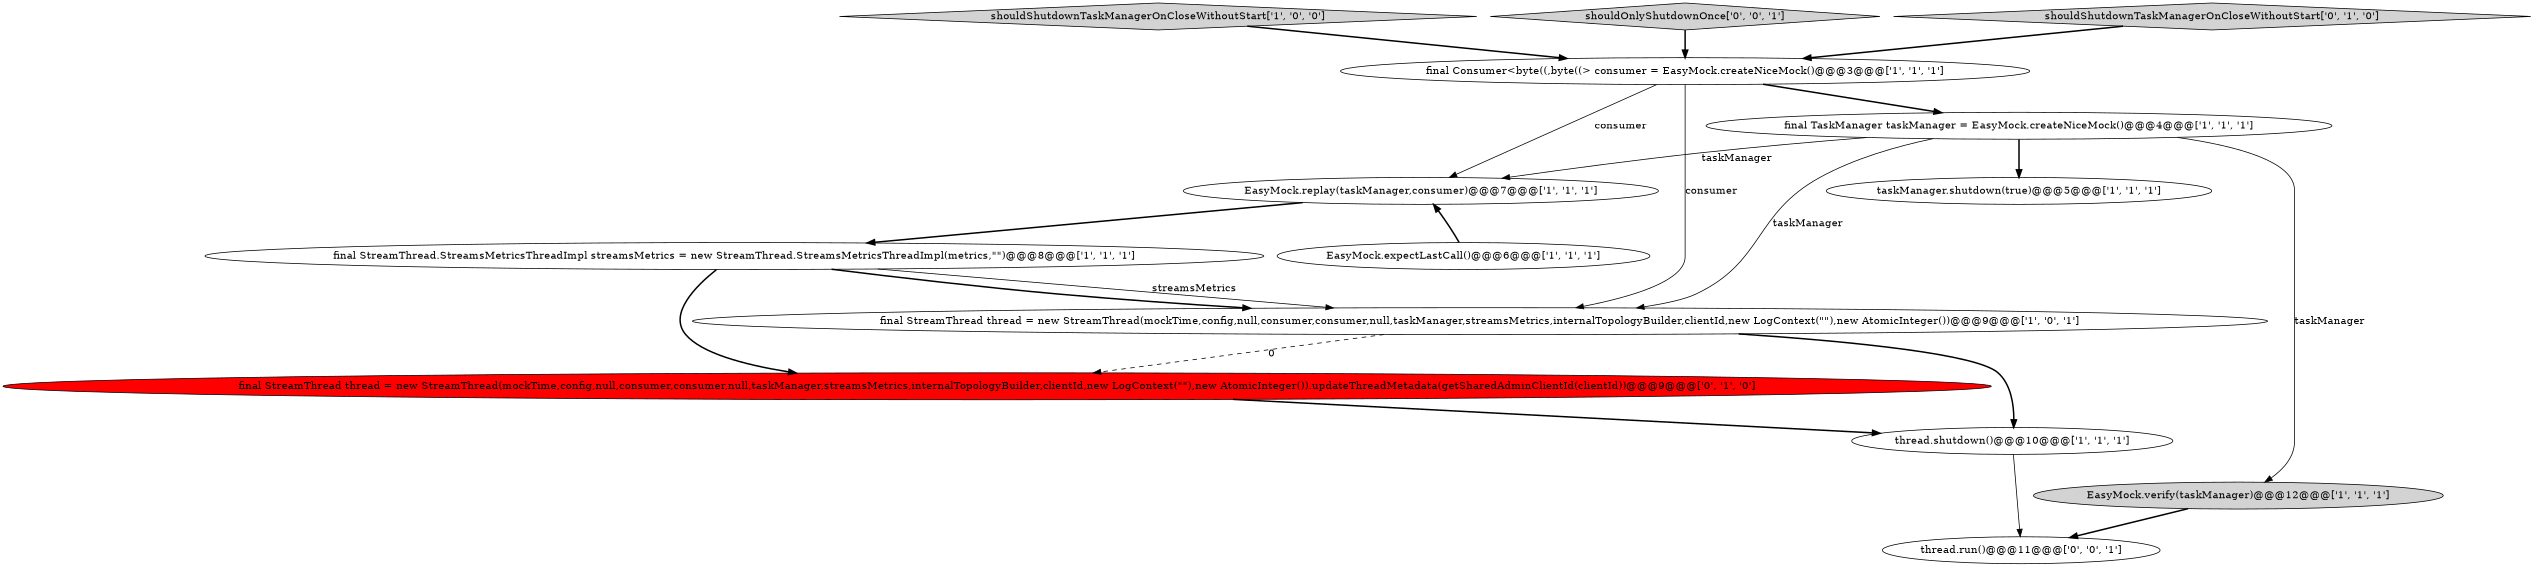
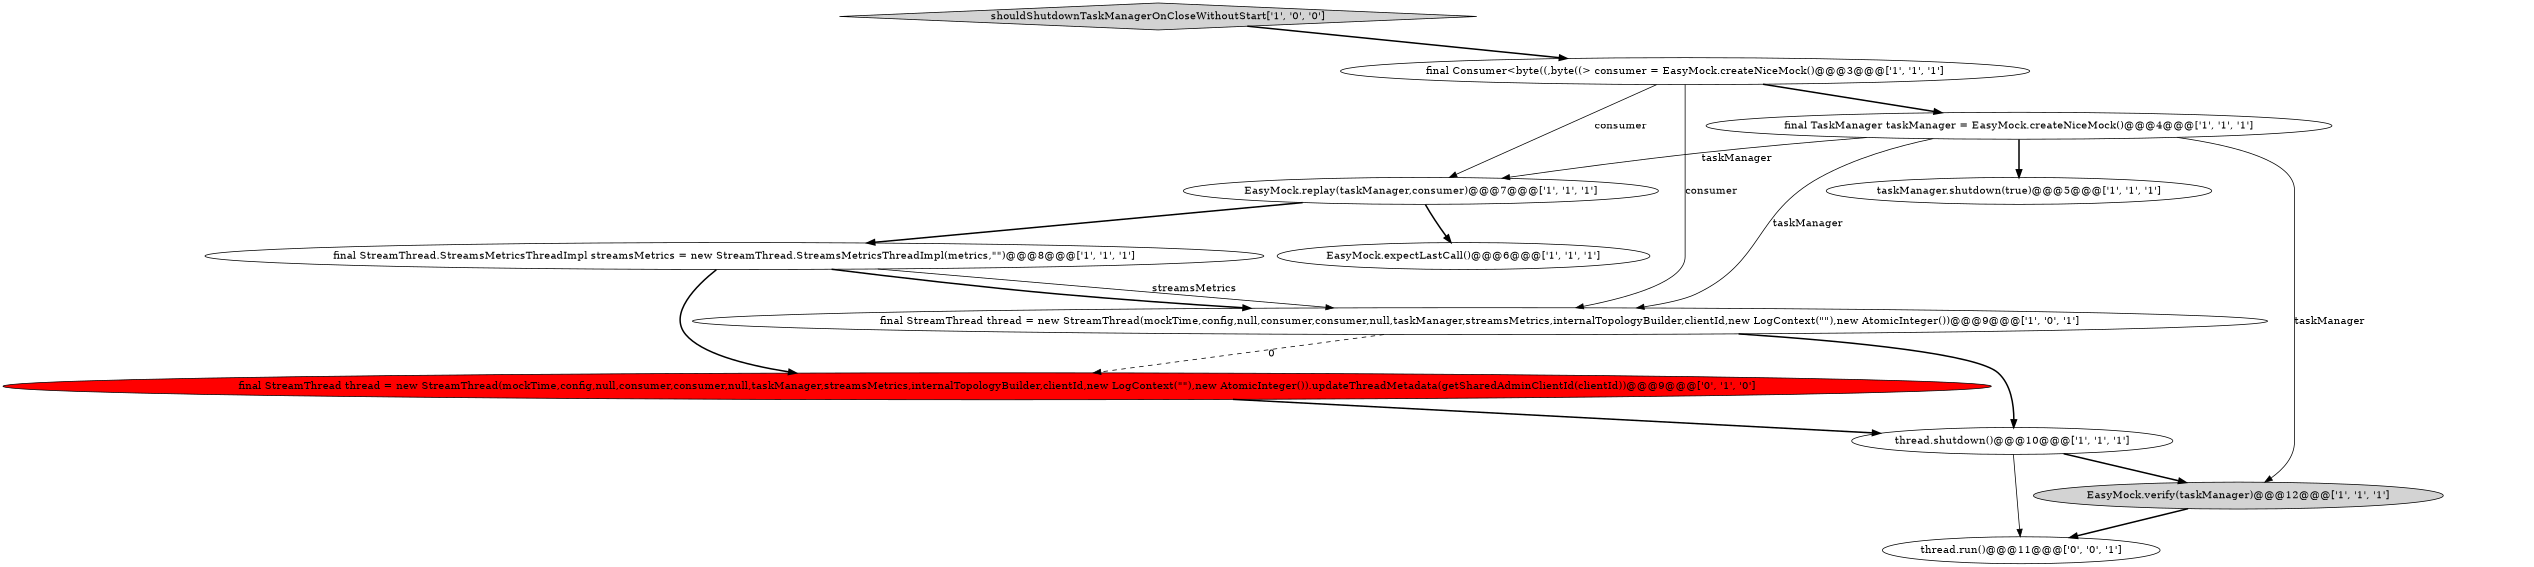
node "shouldOnlyShutdownOnce['0', '0', '1']": removed
node "shouldShutdownTaskManagerOnCloseWithoutStart['0', '1', '0']": removed
edge "EasyMock.expectLastCall()@@@6@@@['1', '1', '1']" -> "EasyMock.replay(taskManager,consumer)@@@7@@@['1', '1', '1']": reversed
edge "thread.shutdown()@@@10@@@['1', '1', '1']" -> "EasyMock.verify(taskManager)@@@12@@@['1', '1', '1']": added
